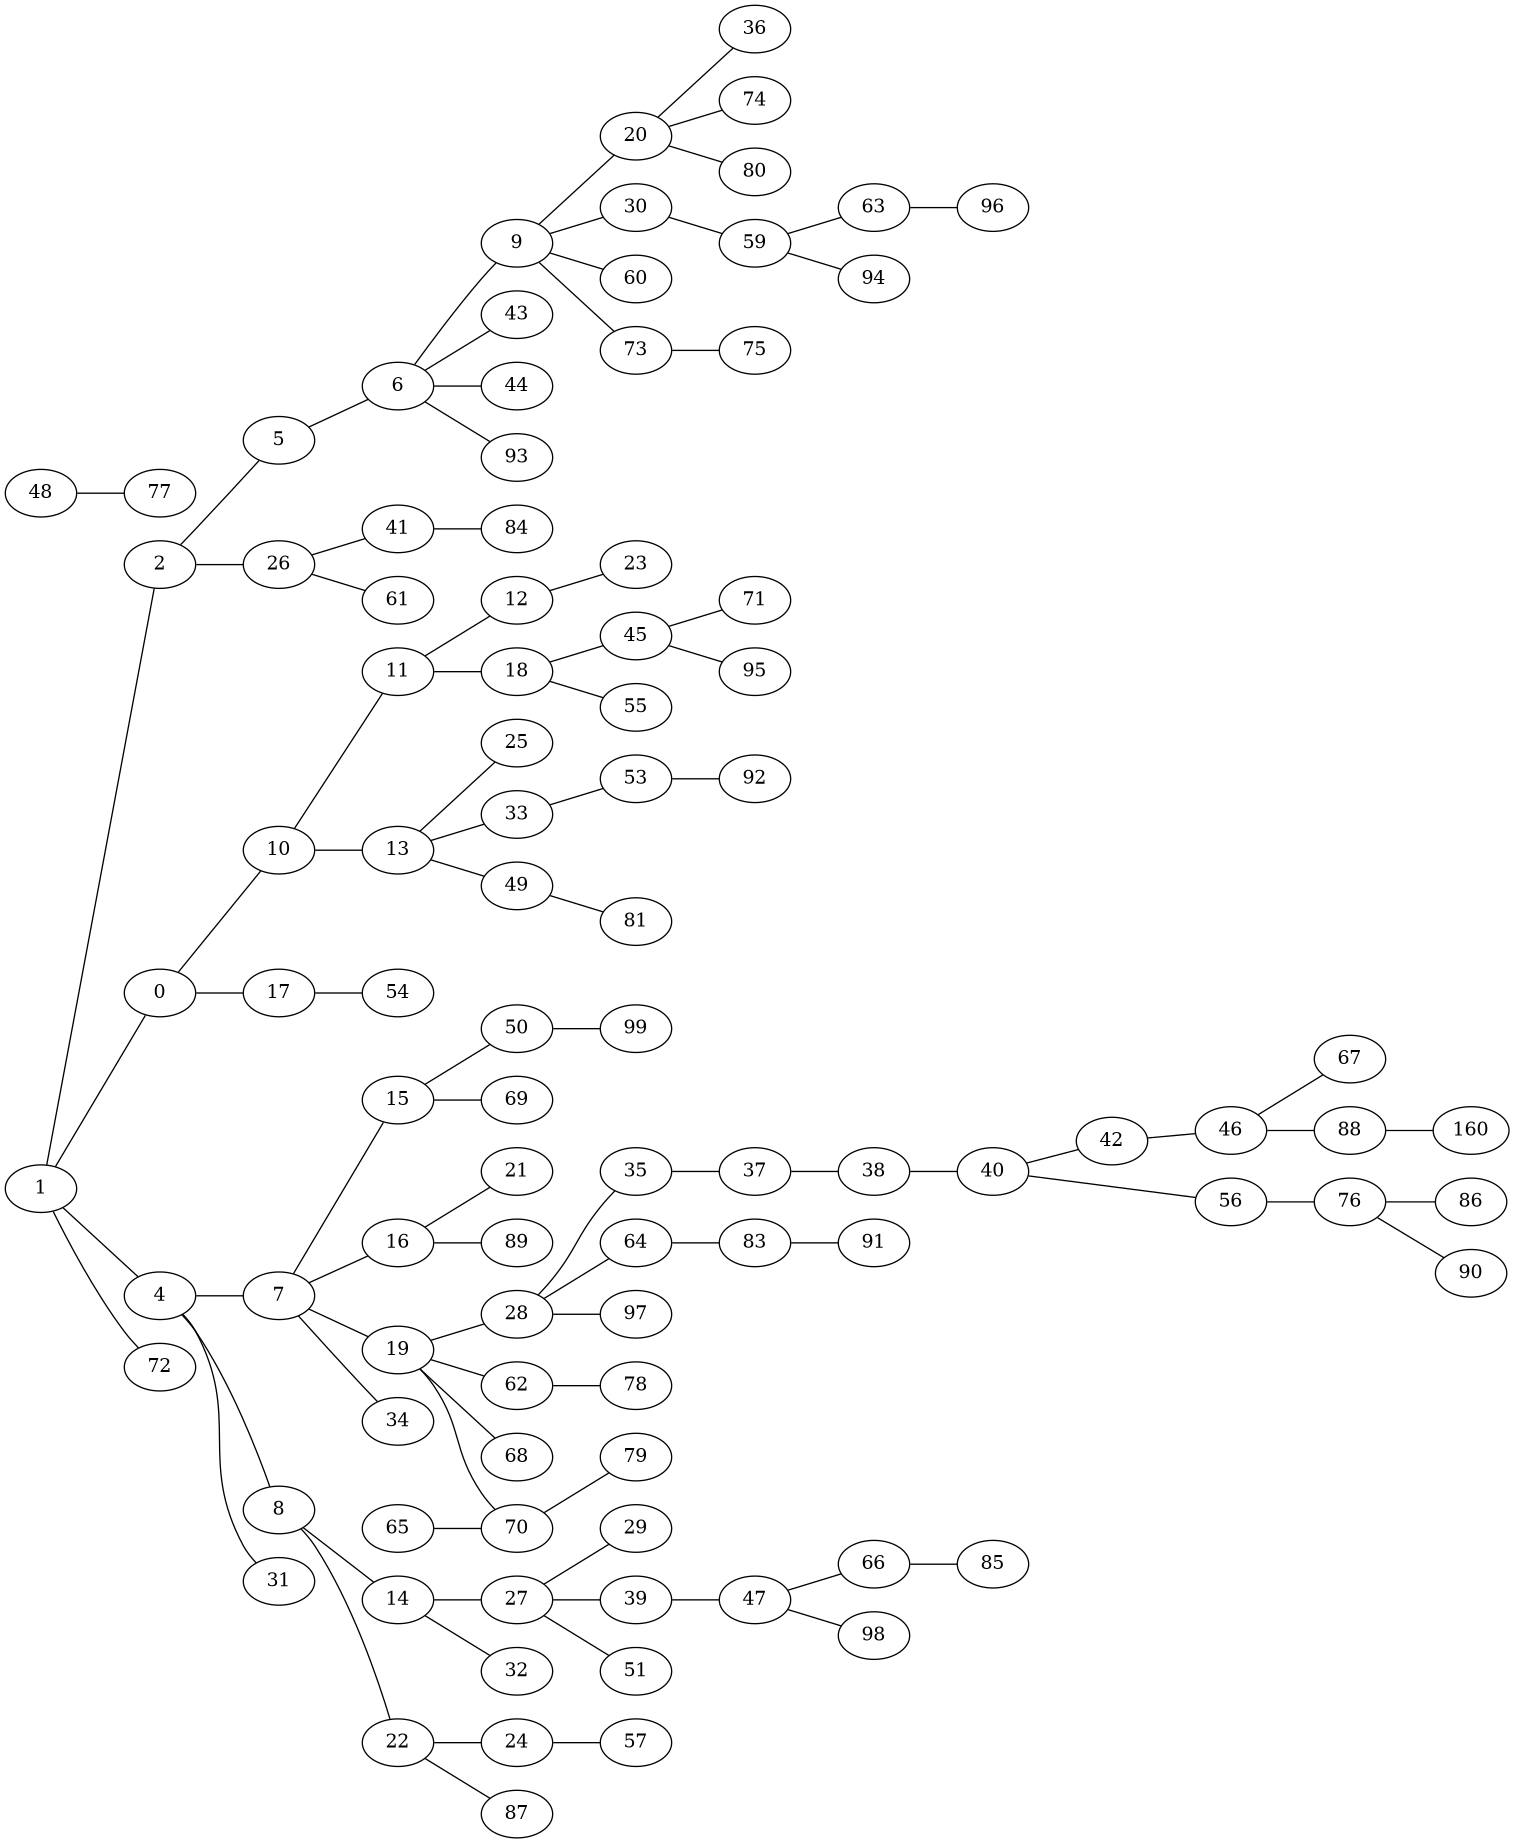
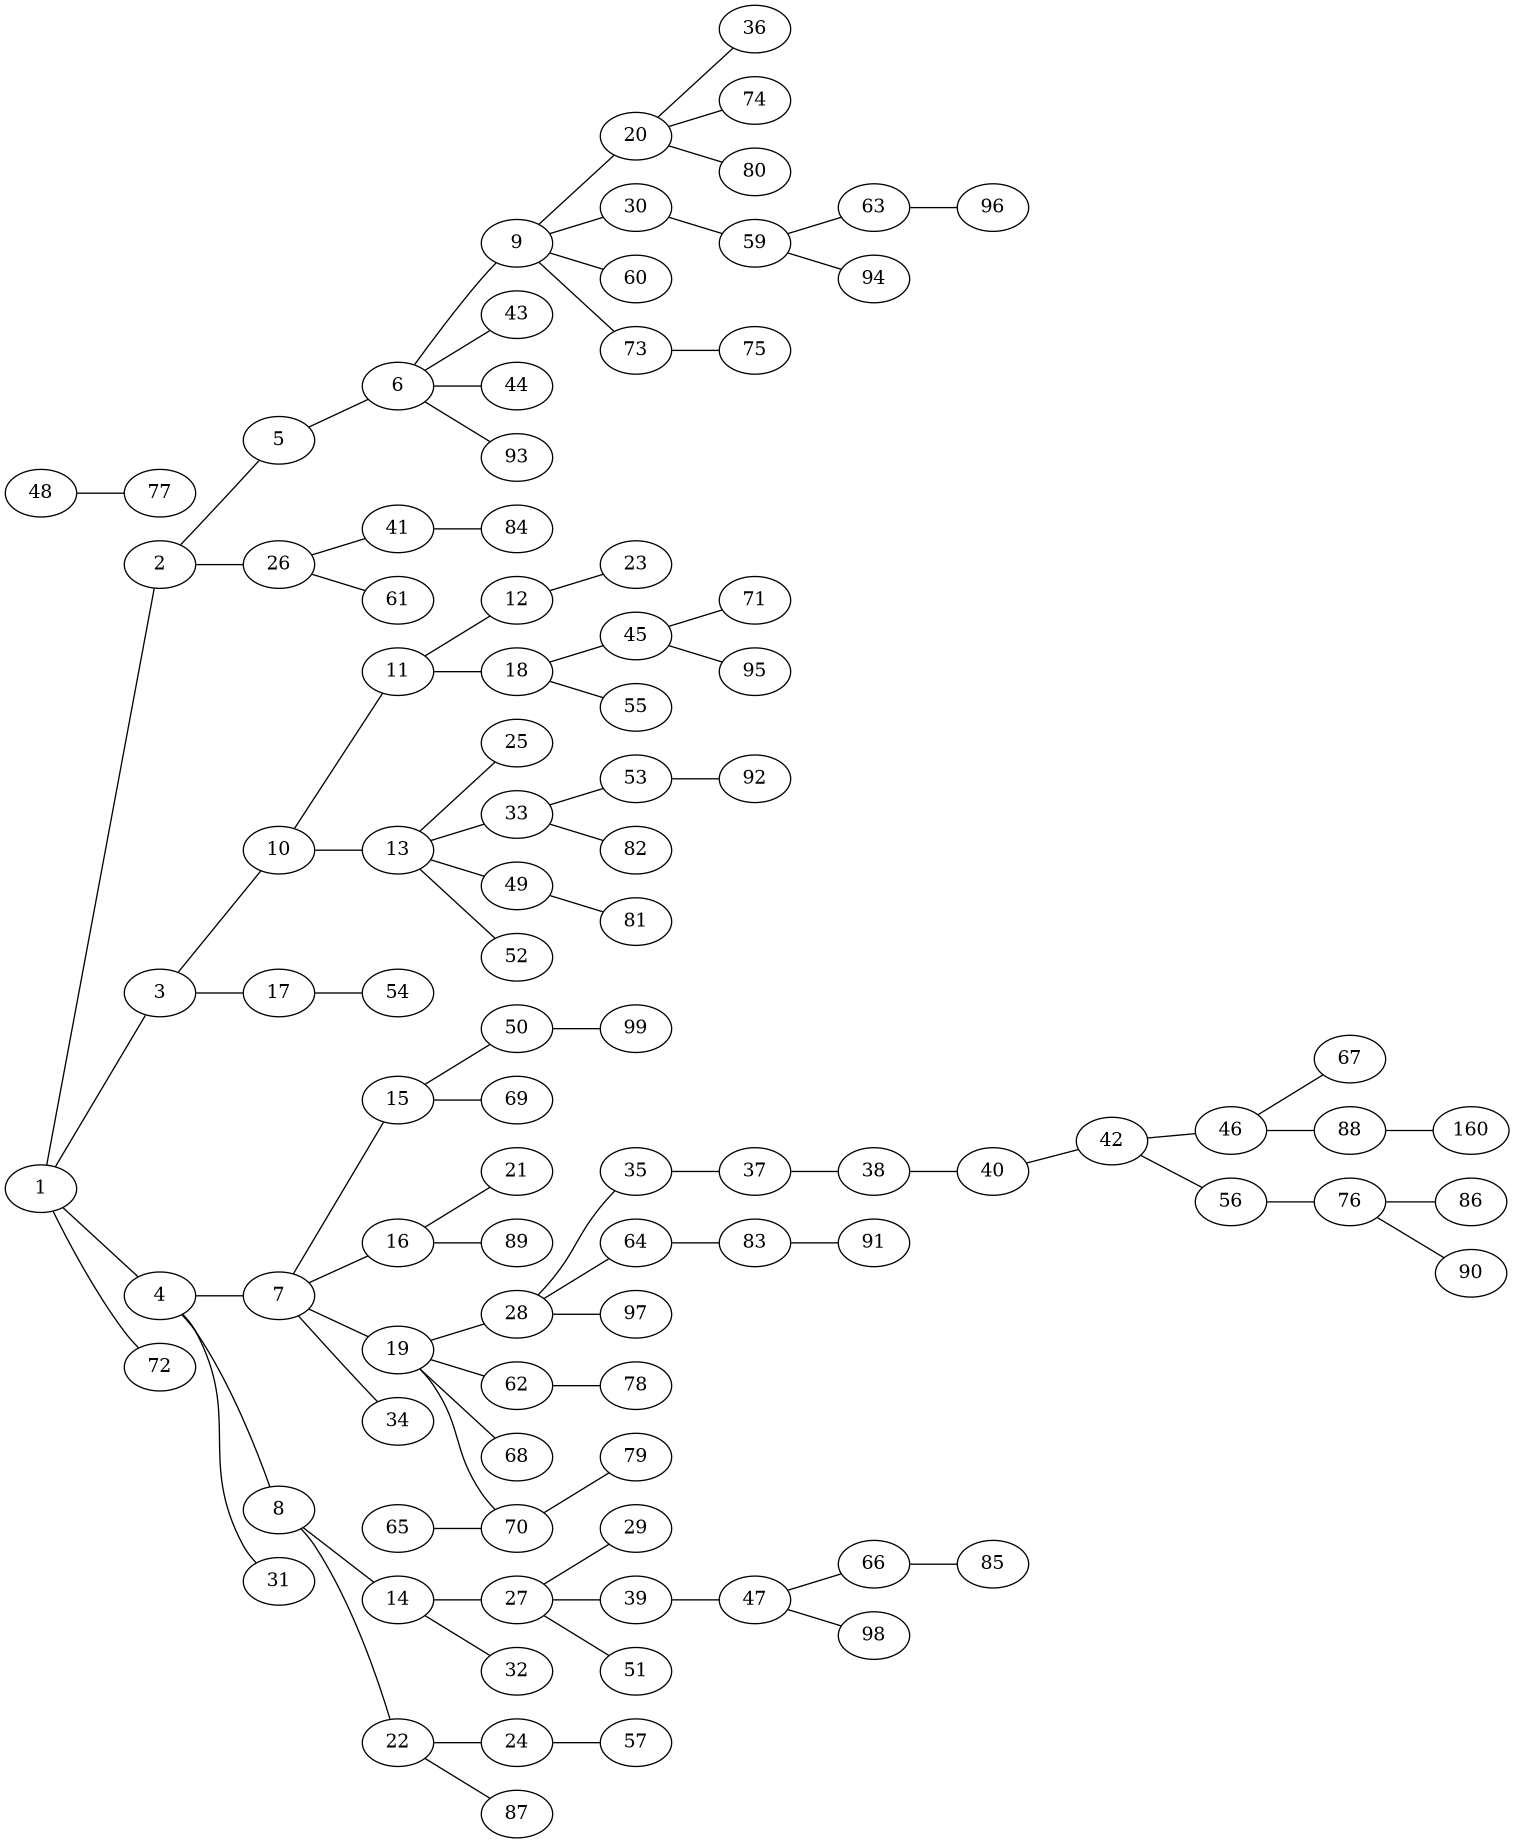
node "82": added
node "52": added
node "0": label "0" -> "3"
edge "40" -- "56": now "42" -- "56"
